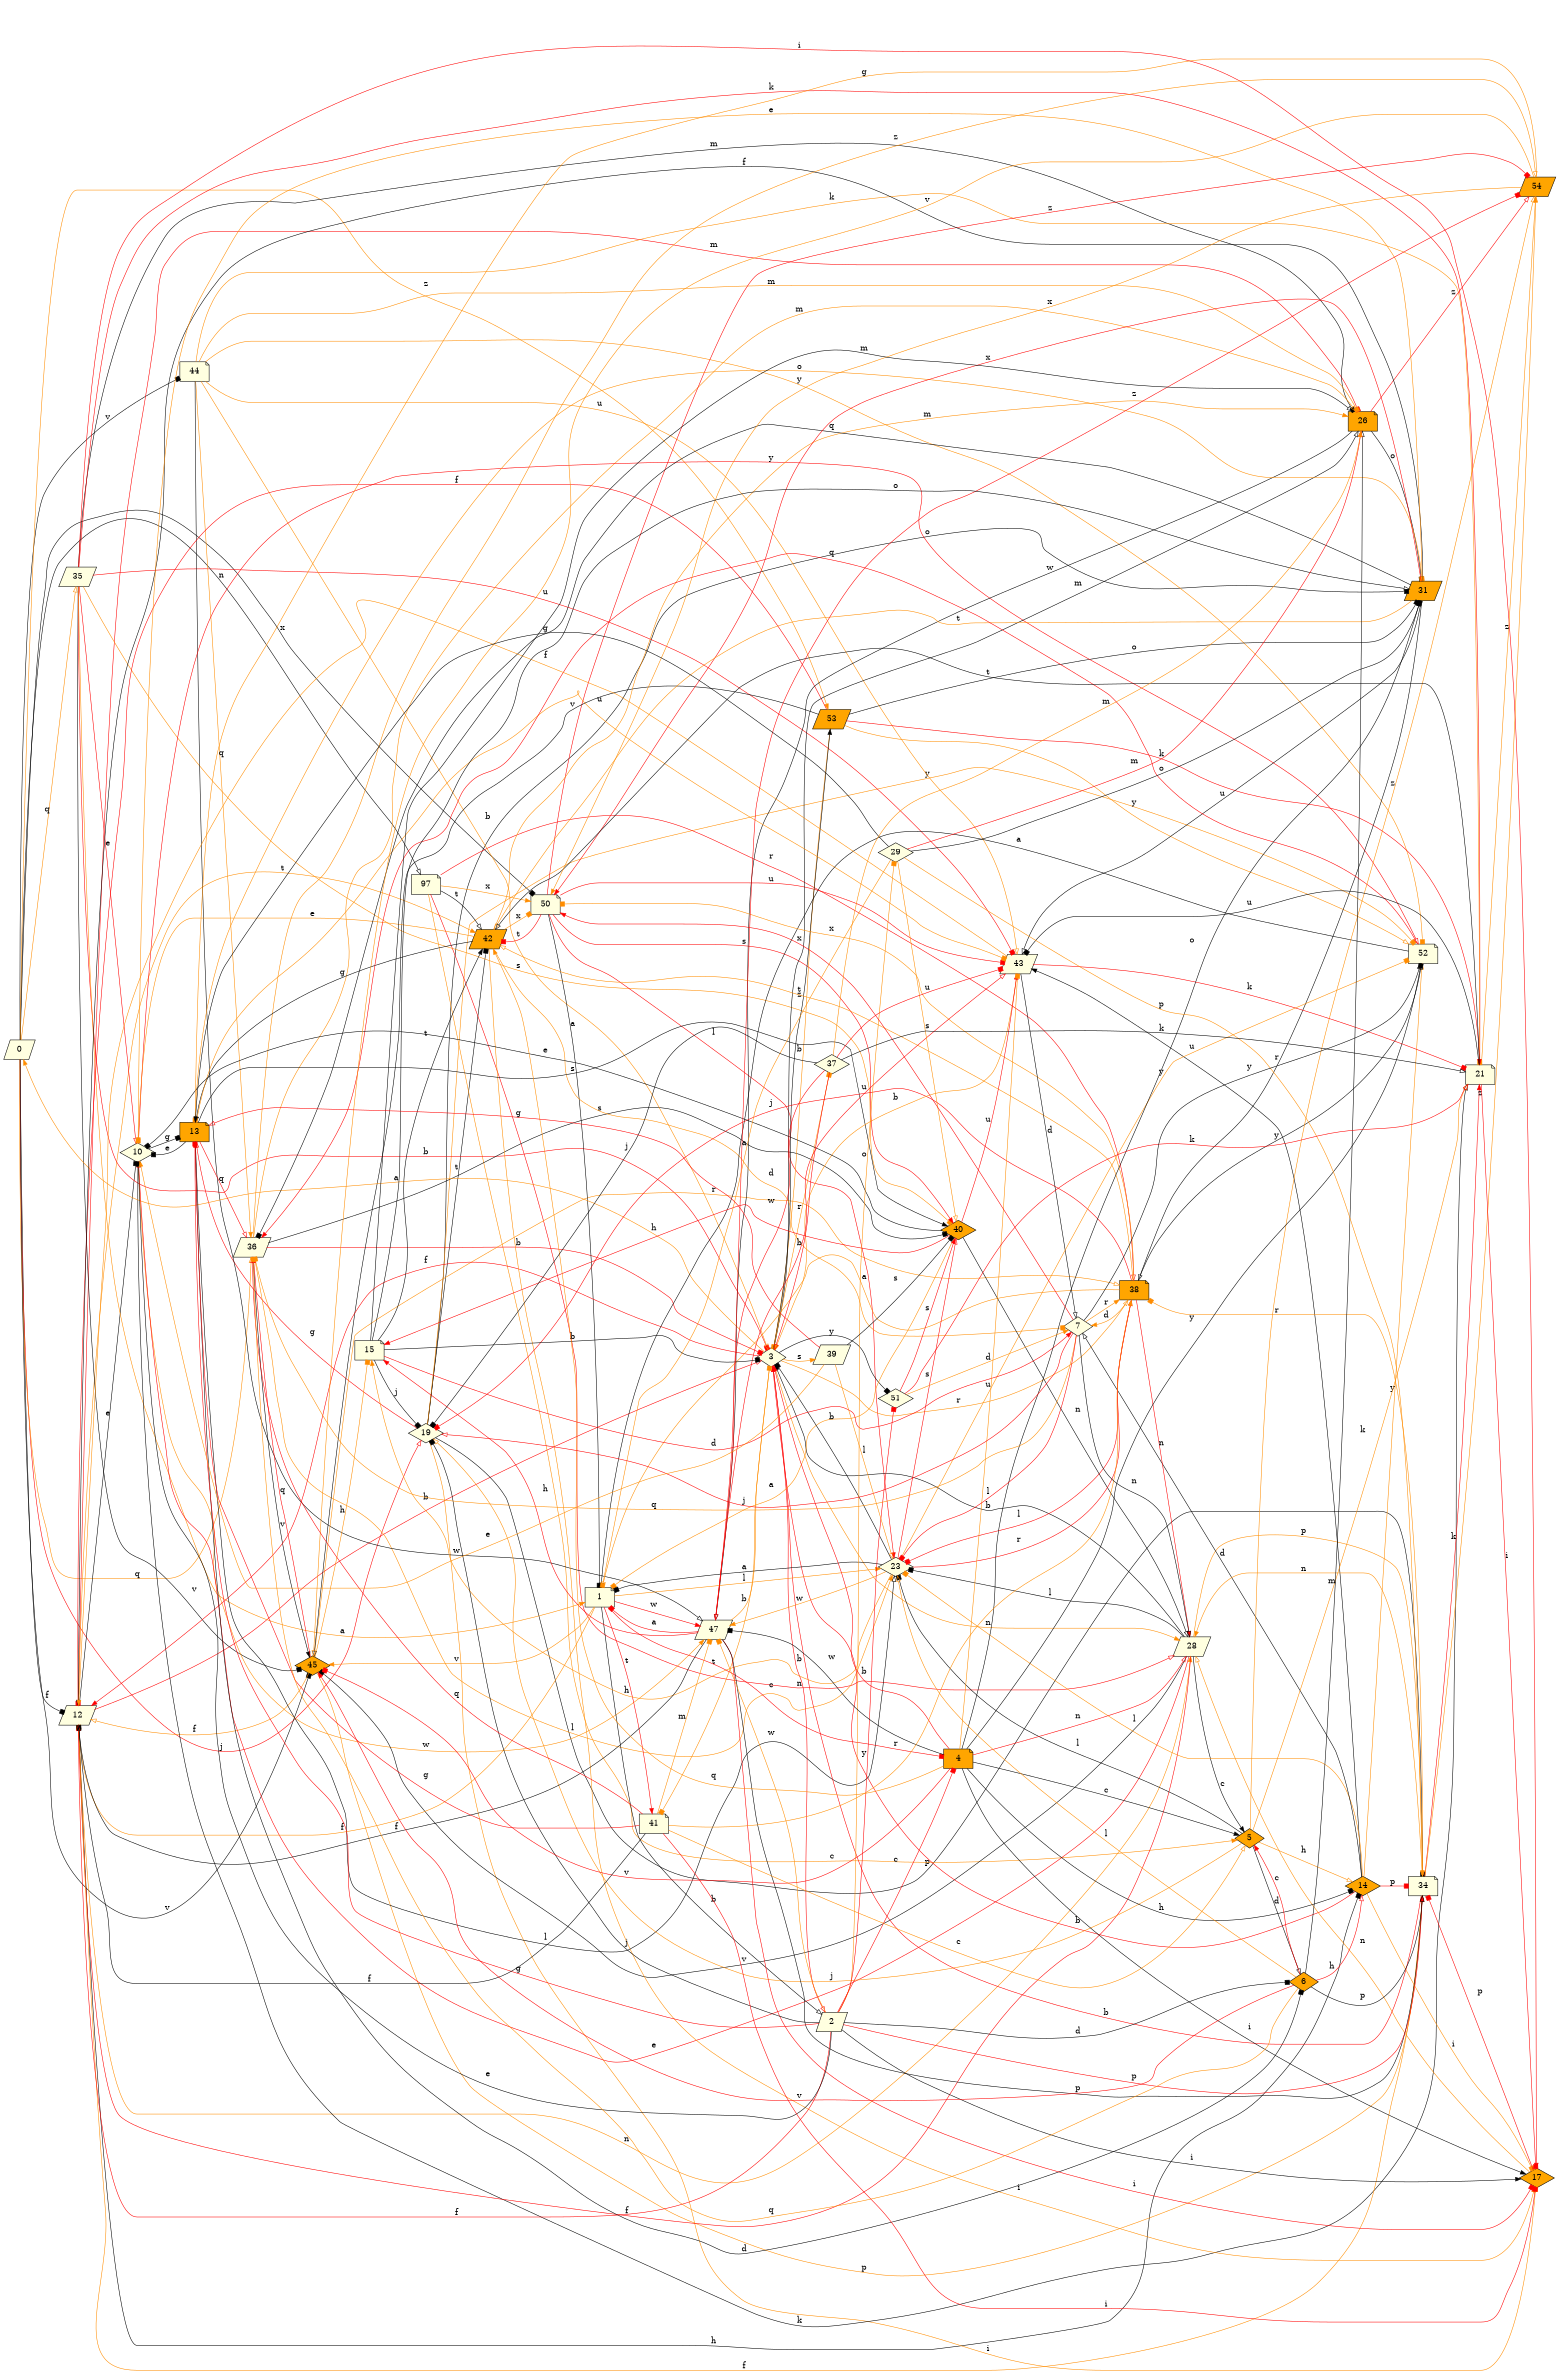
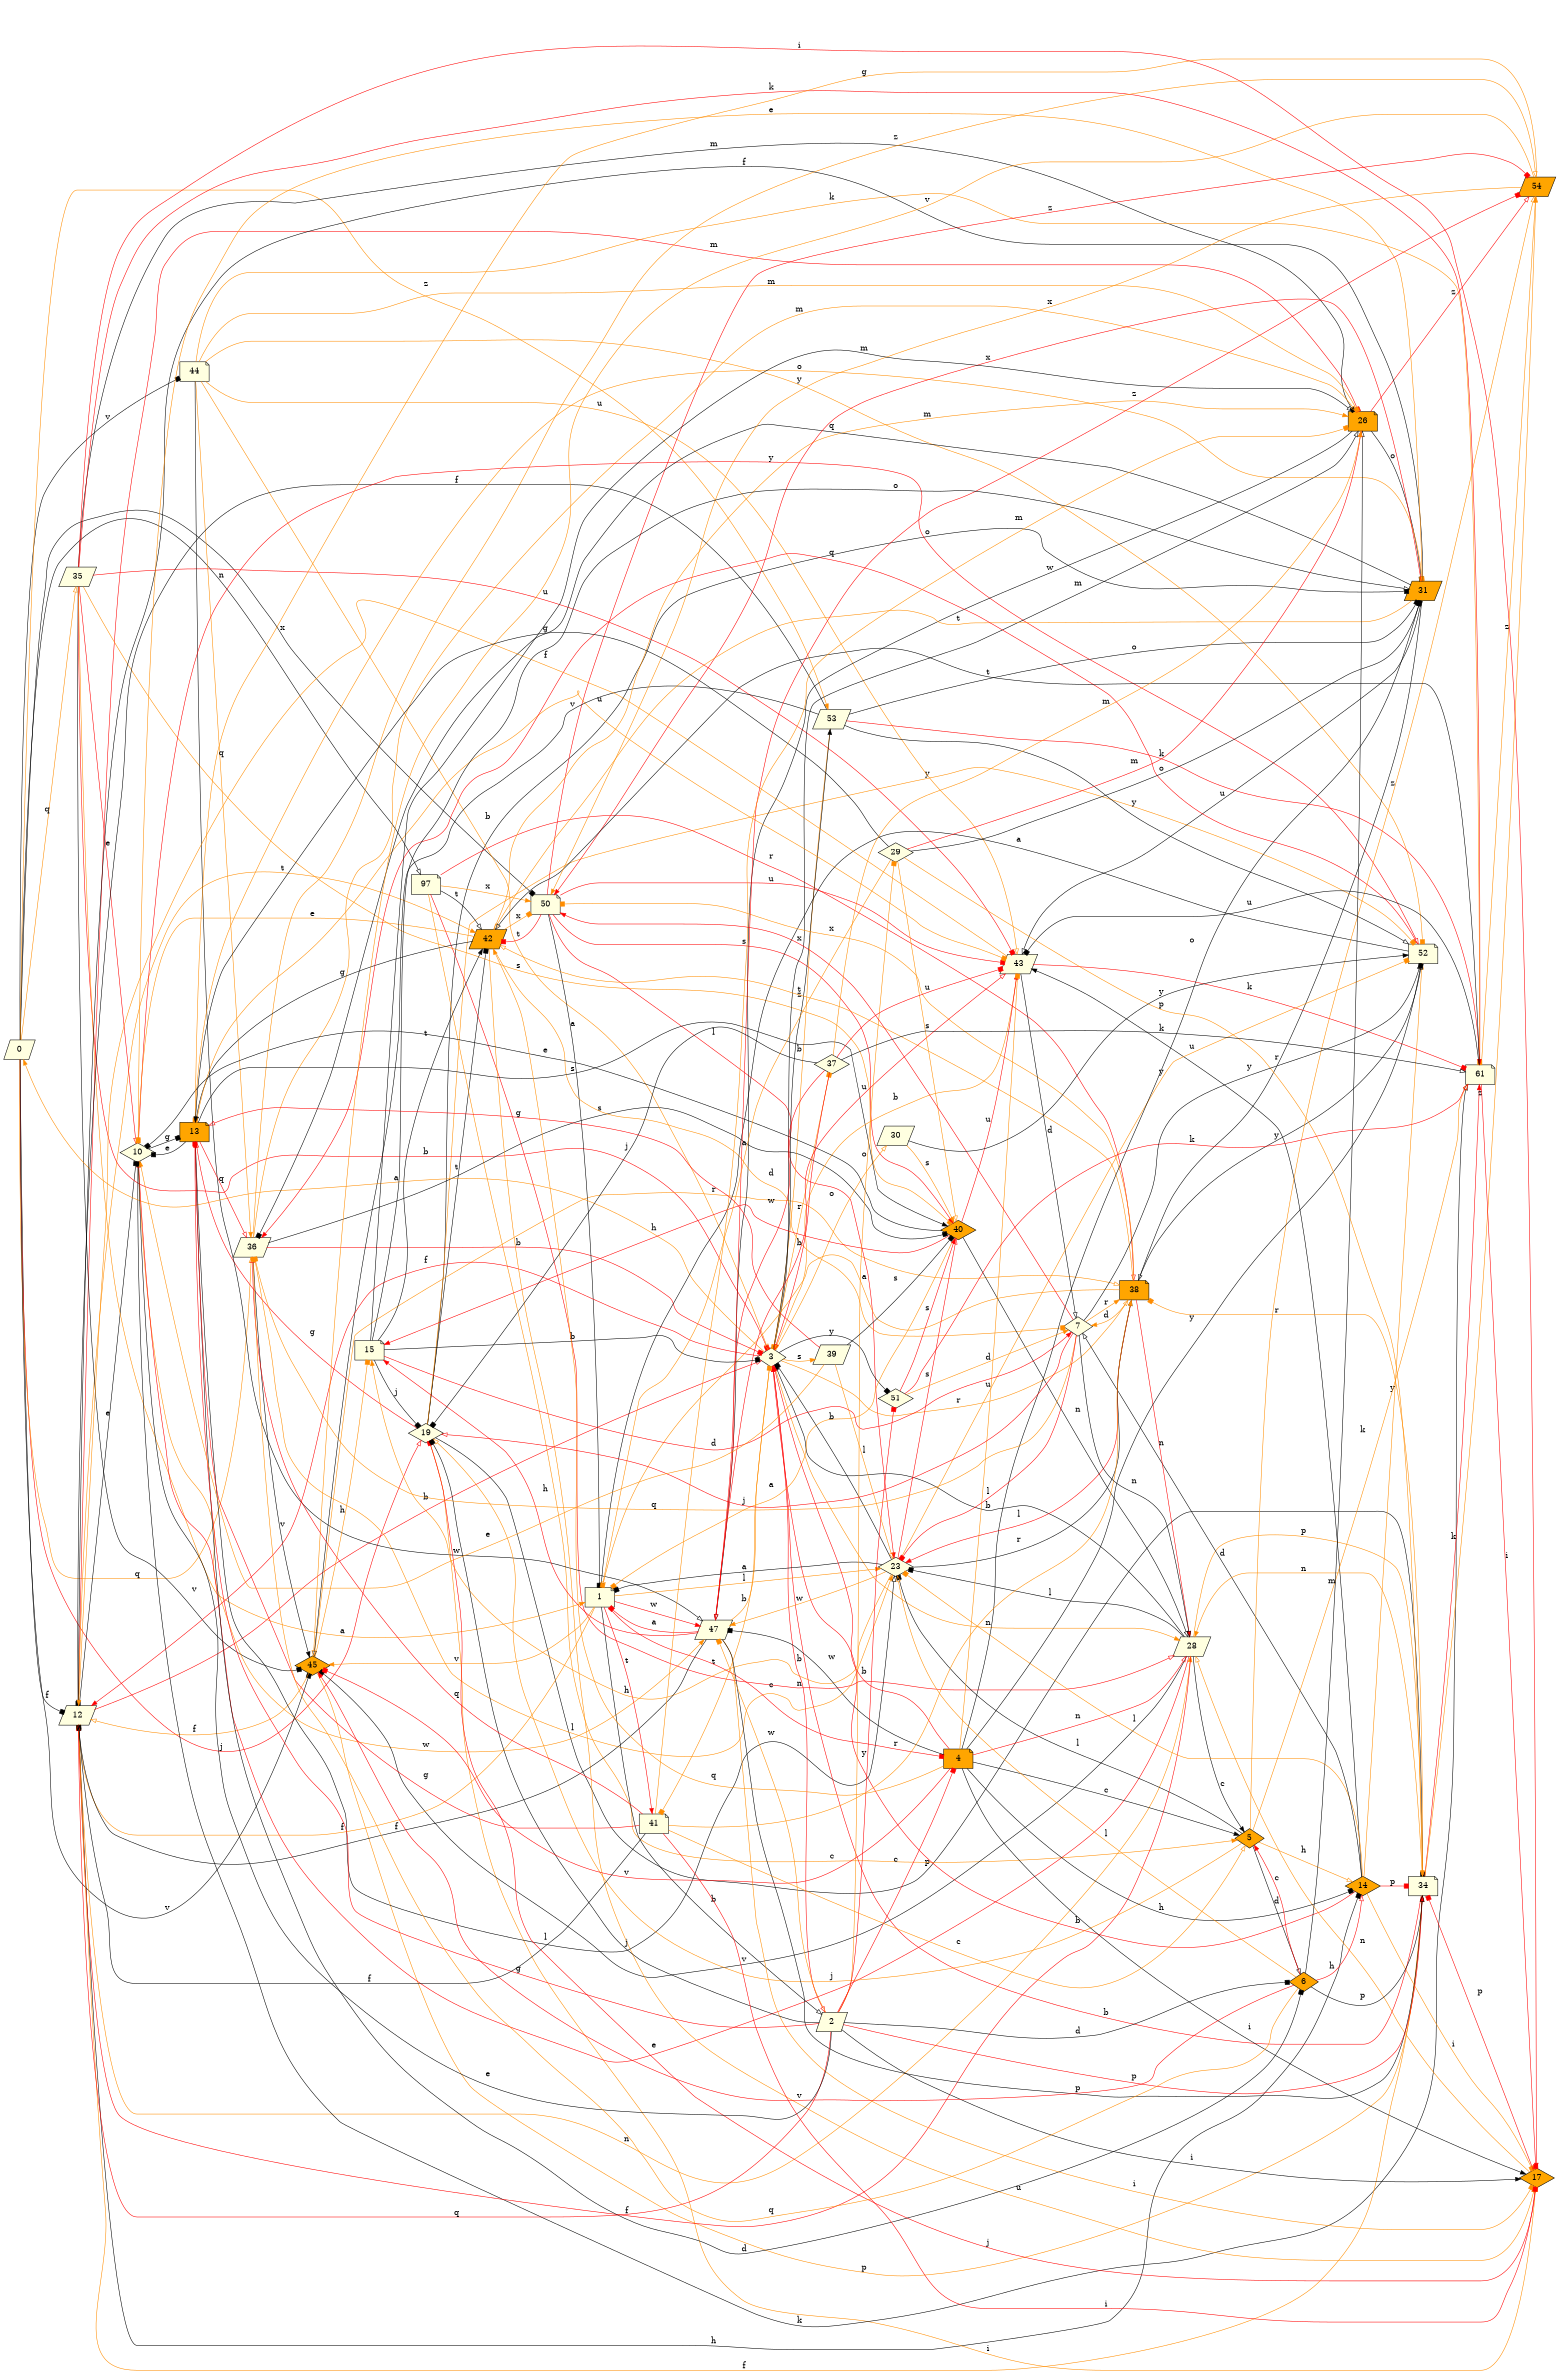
node "53": fillcolor orange -> lightyellow
edge "53" -> "12": color red -> black
edge "53" -> "52": color darkorange -> black
node "21": label "21" -> "61"
edge "38" -> "19": now "17" -> "19"
node "30": added
edge "45" -> "36": removed, label "q"
edge "38" -> "23": arrowhead box -> normal
edge "23" -> "38": color red -> black
edge "41" -> "47": now "41" -> "26"
edge "47" -> "17": color red -> darkorange
edge "42" -> "17": label "i" -> "u"
edge "2" -> "12": label "f" -> "q"
